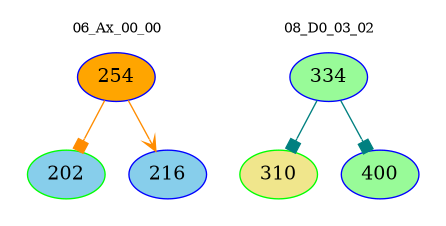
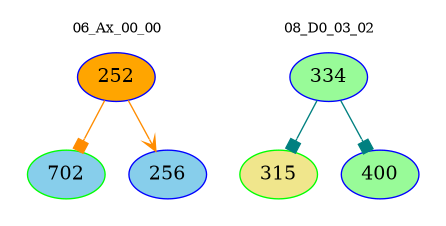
node "254": label "254" -> "252"
node "202": label "202" -> "702"
node "216": label "216" -> "256"
node "310": label "310" -> "315"
